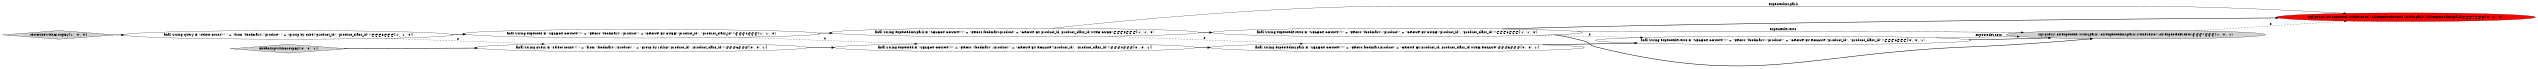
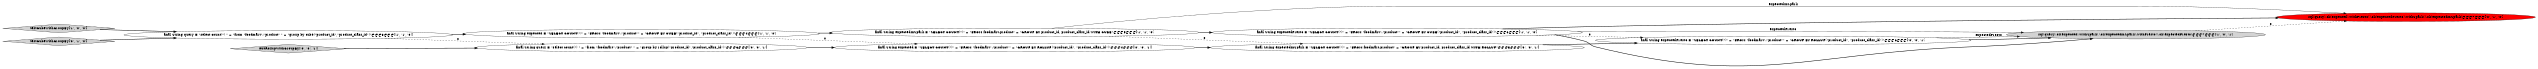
node "testCubeWithGroupBy['0', '1', '0']": added
